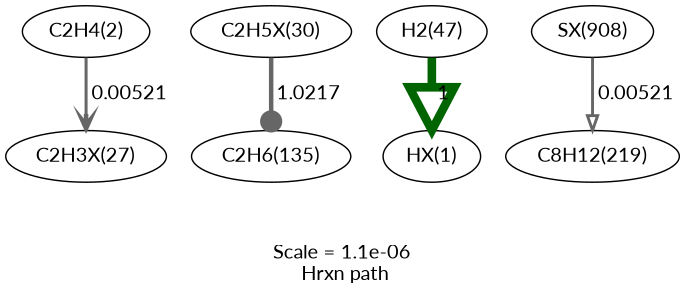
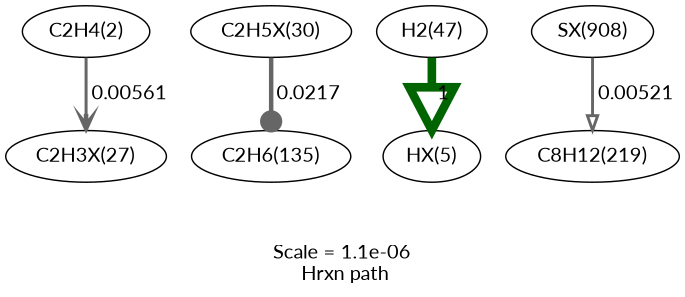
edge "C2H4(2)" -> "C2H3X(27)": label " 0.00521" -> " 0.00561"
edge "C2H5X(30)" -> "C2H6(135)": label " 1.0217" -> " 0.0217"
node "HX(1)": label "HX(1)" -> "HX(5)"
